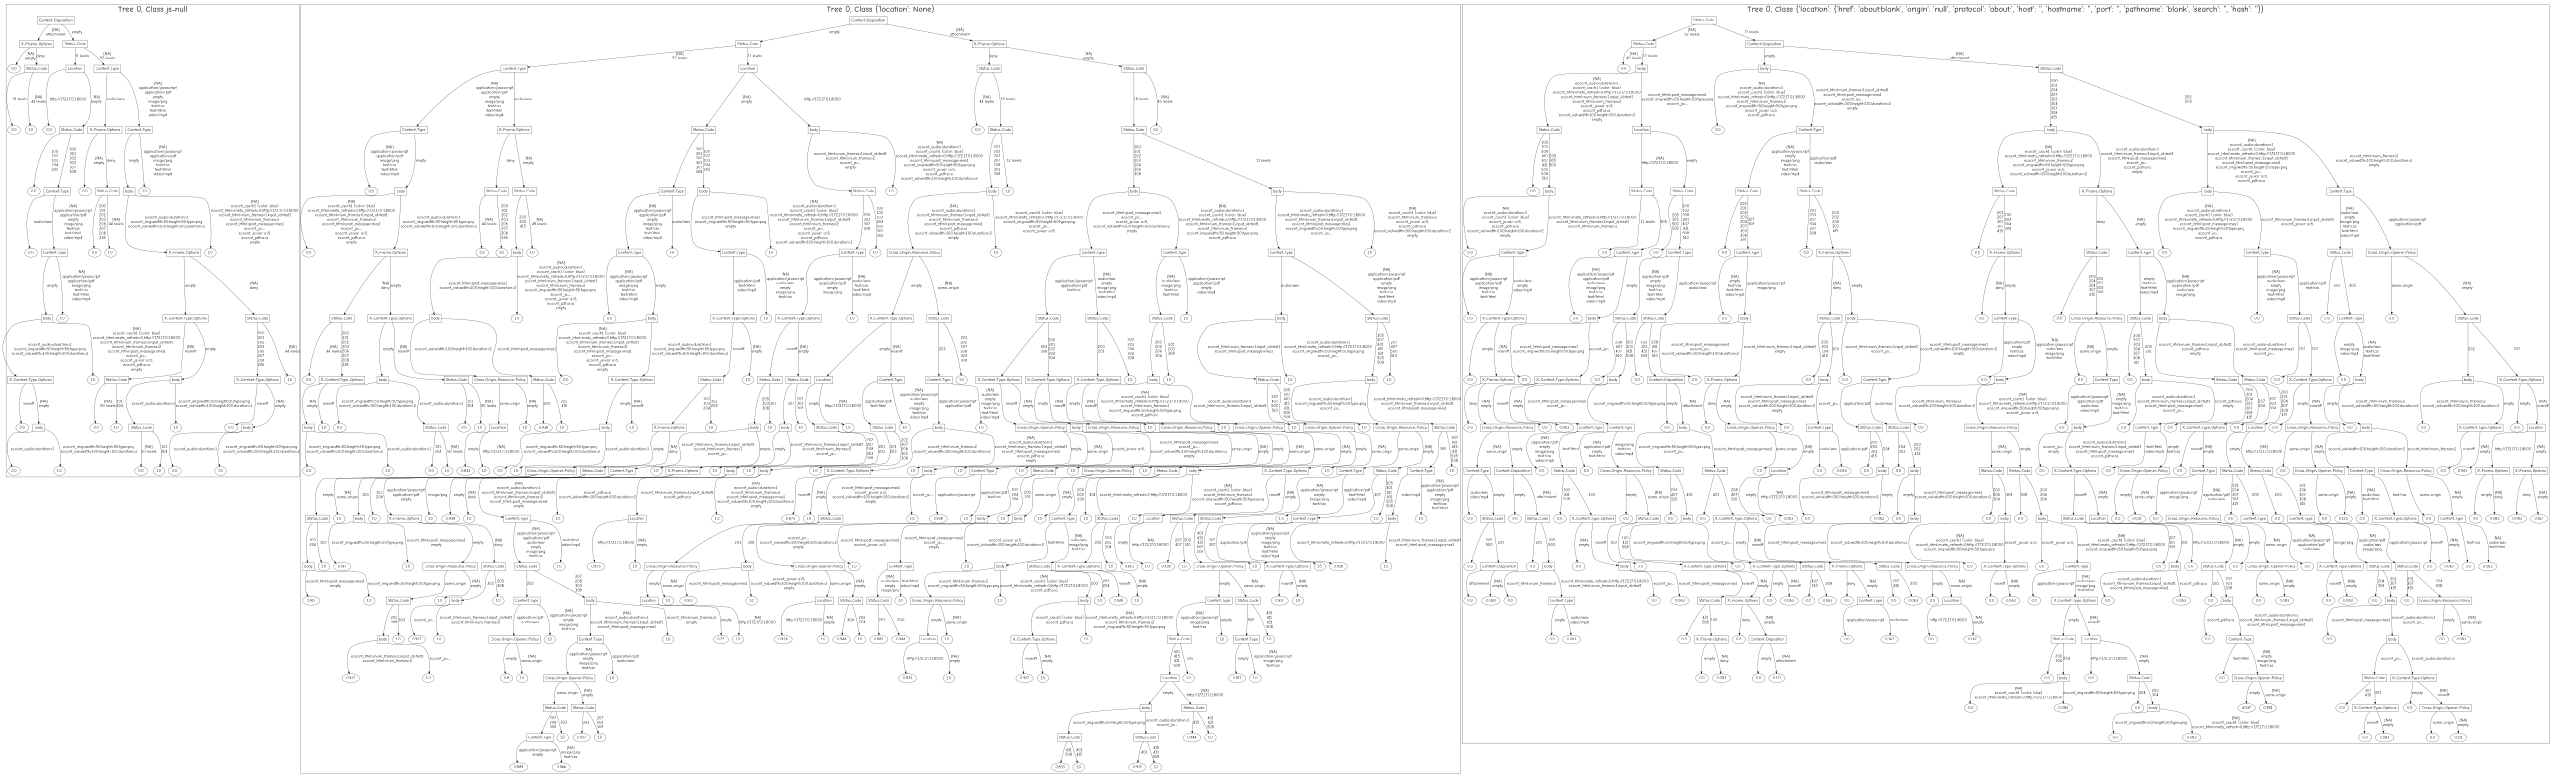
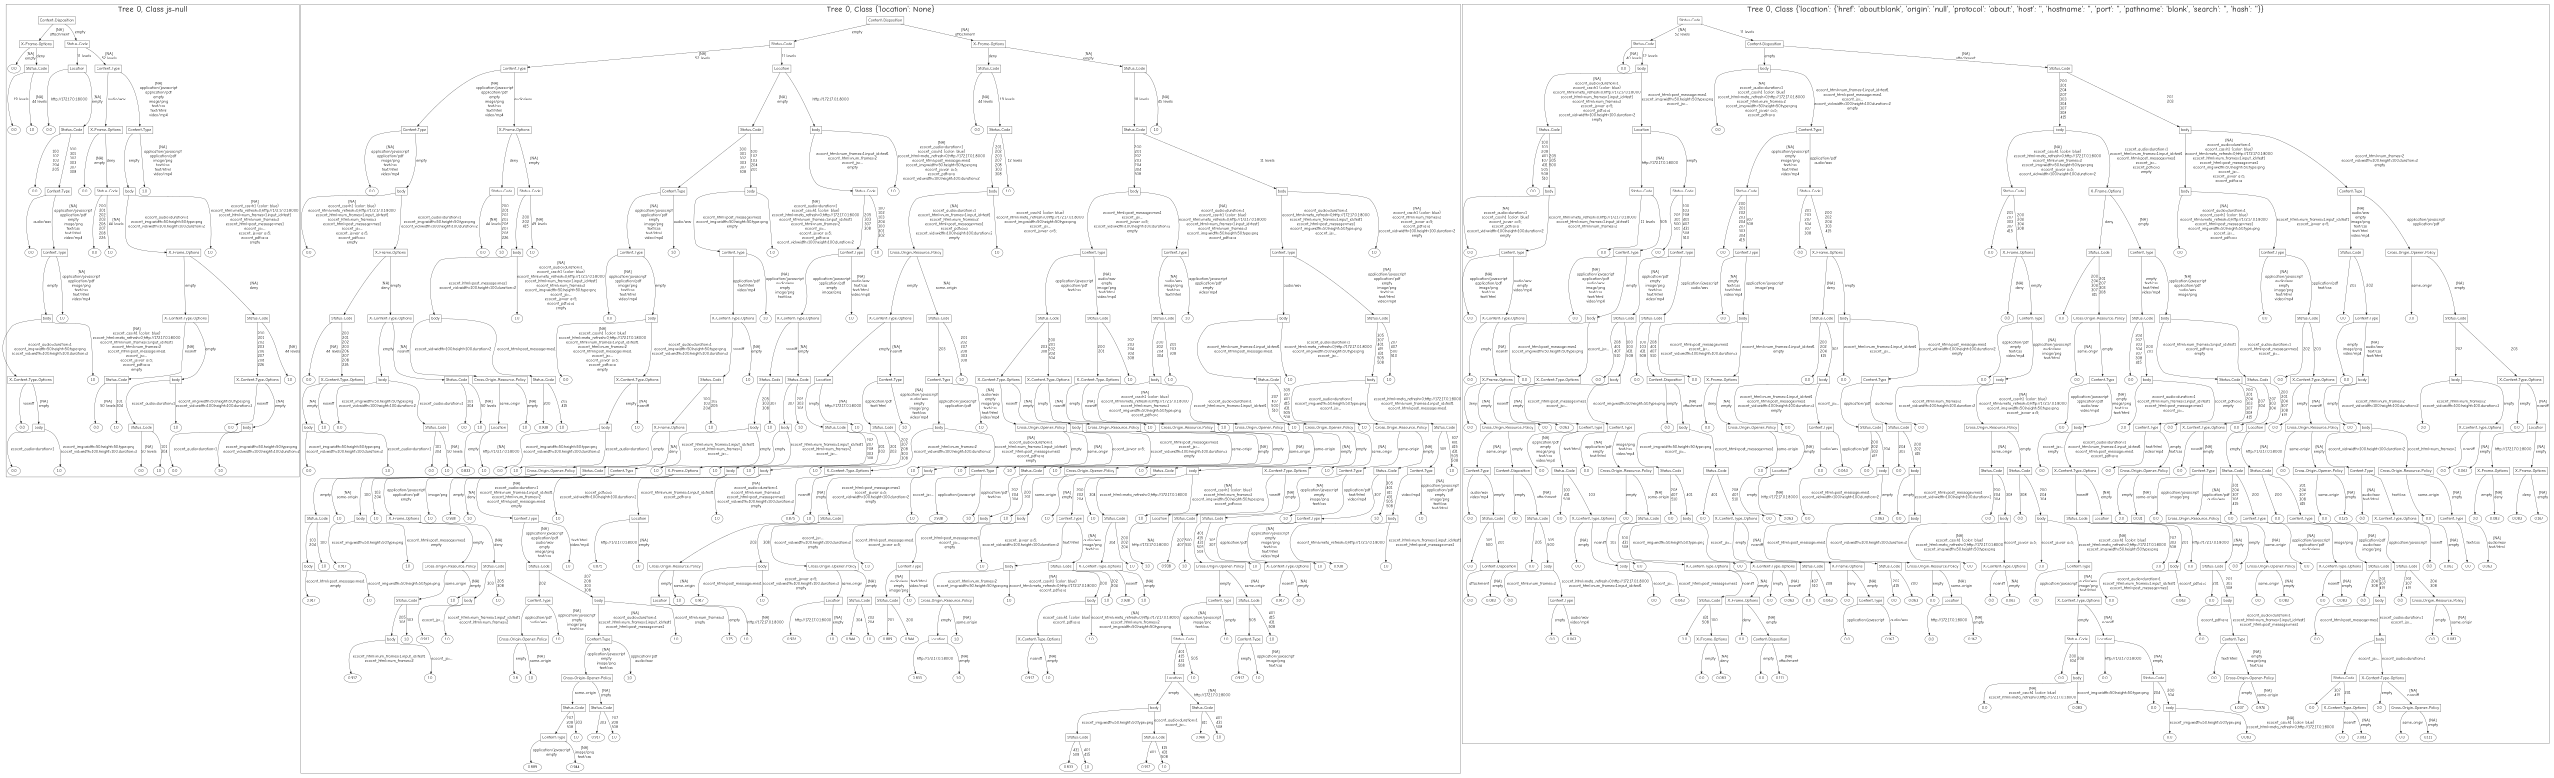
node "0.031": shape ellipse -> box
node "0.813": removed
